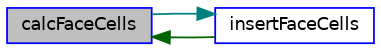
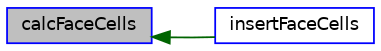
edge "calcFaceCells" -> "insertFaceCells": removed
